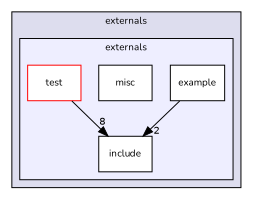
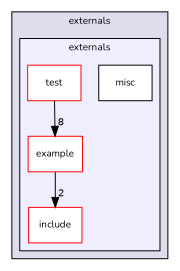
node "example": color black -> red
edge "test" -> "include": now "test" -> "example"
node "include": color black -> red
